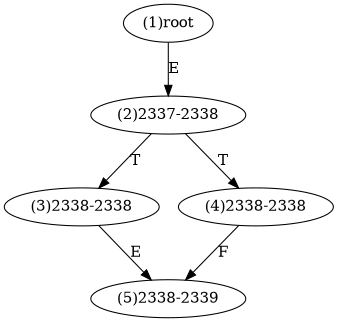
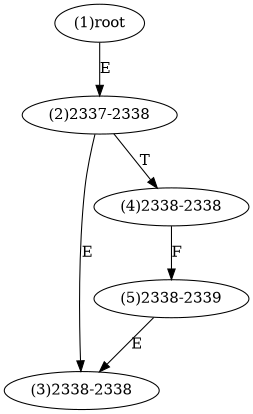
edge "(2)2337-2338" -> "(3)2338-2338": label "T" -> "E"
edge "(3)2338-2338" -> "(5)2338-2339": reversed
